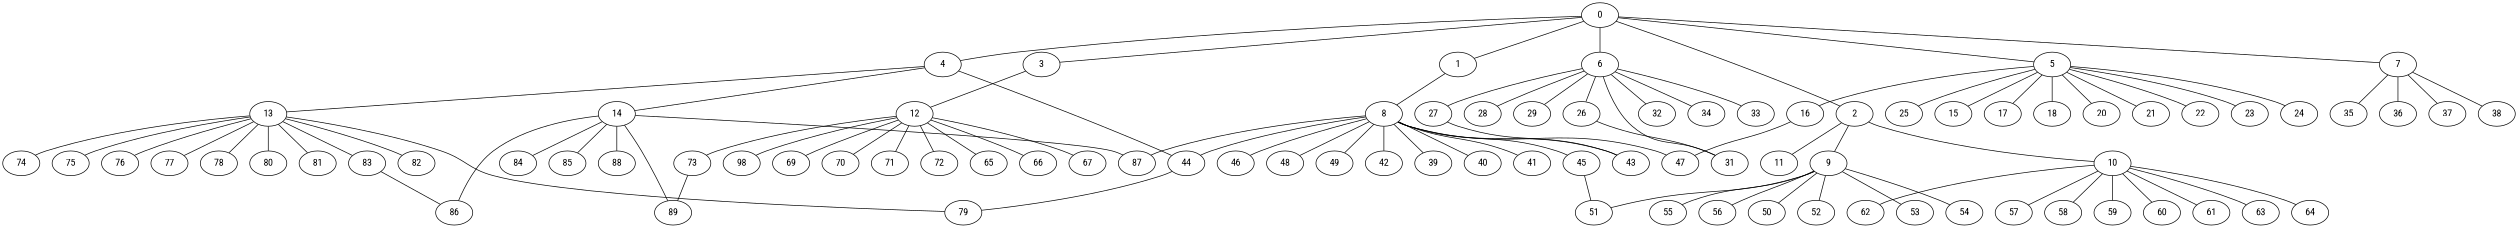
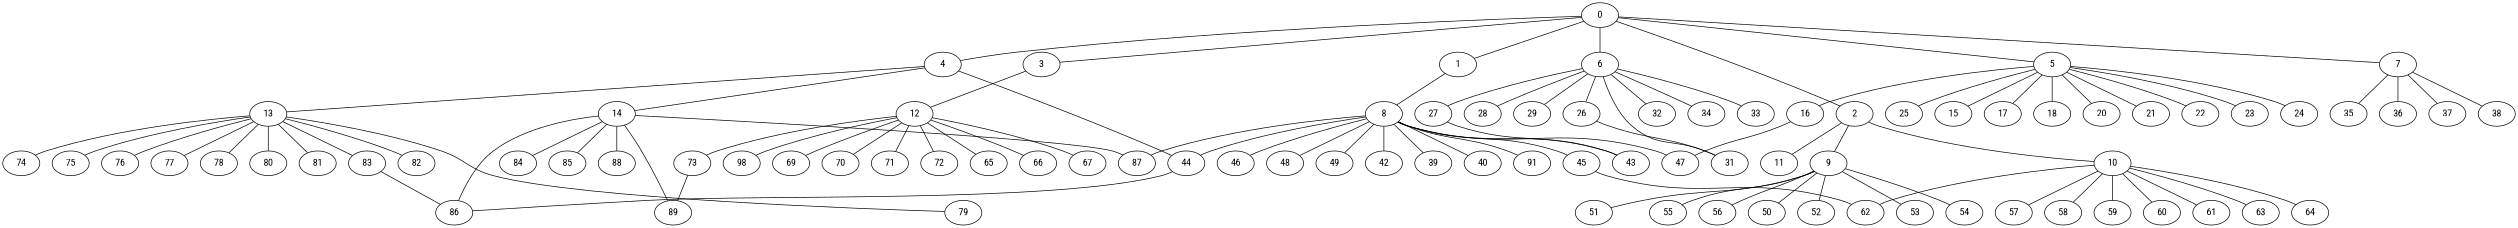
node "41": label "41" -> "91"
edge "45" -- "51": now "45" -- "62"
edge "44" -- "79": now "44" -- "86"
